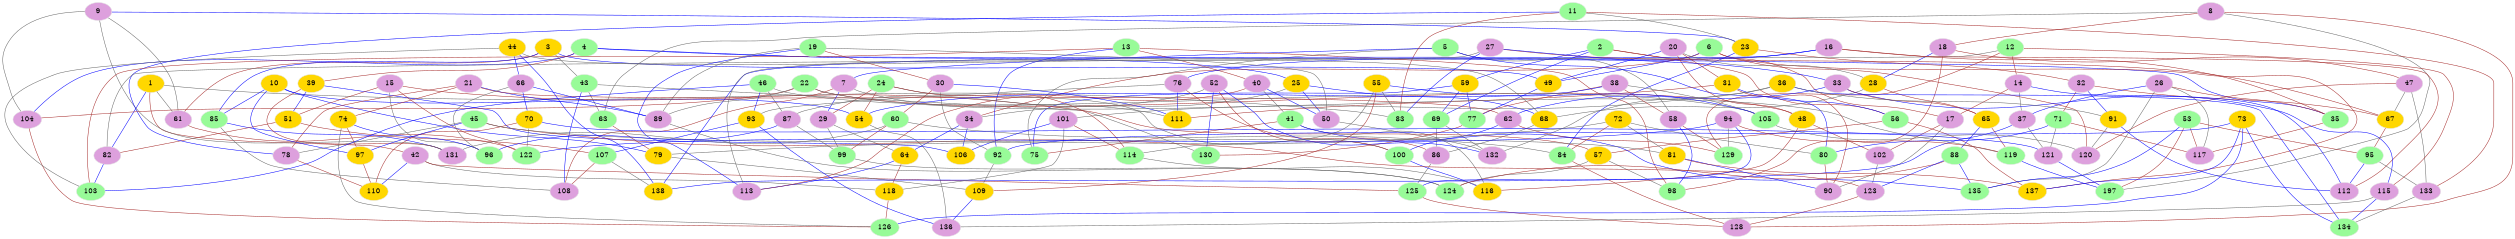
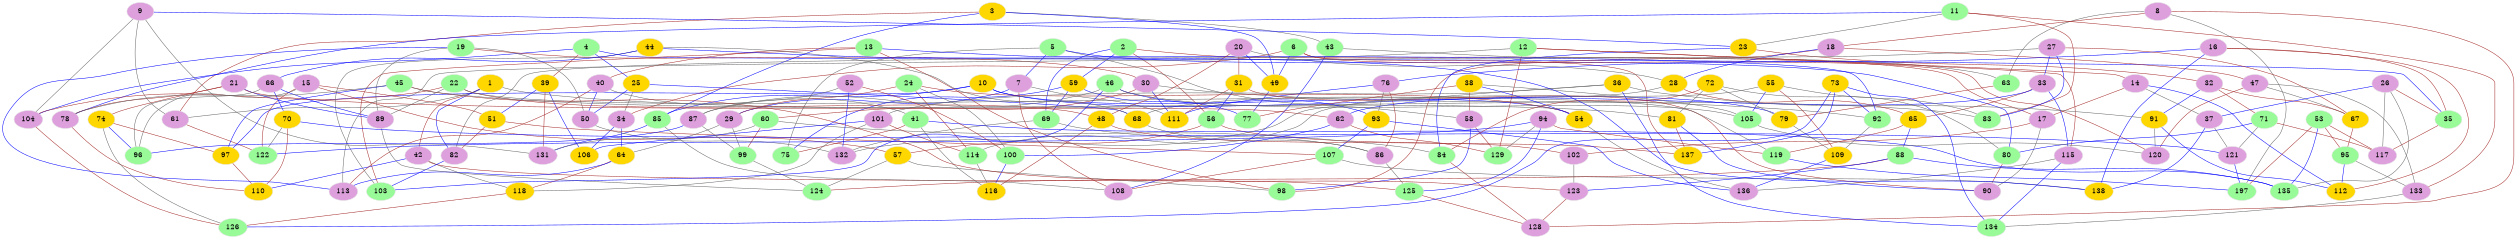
node "38": fillcolor plum -> gold
node "130": removed
node "112": fillcolor plum -> gold
